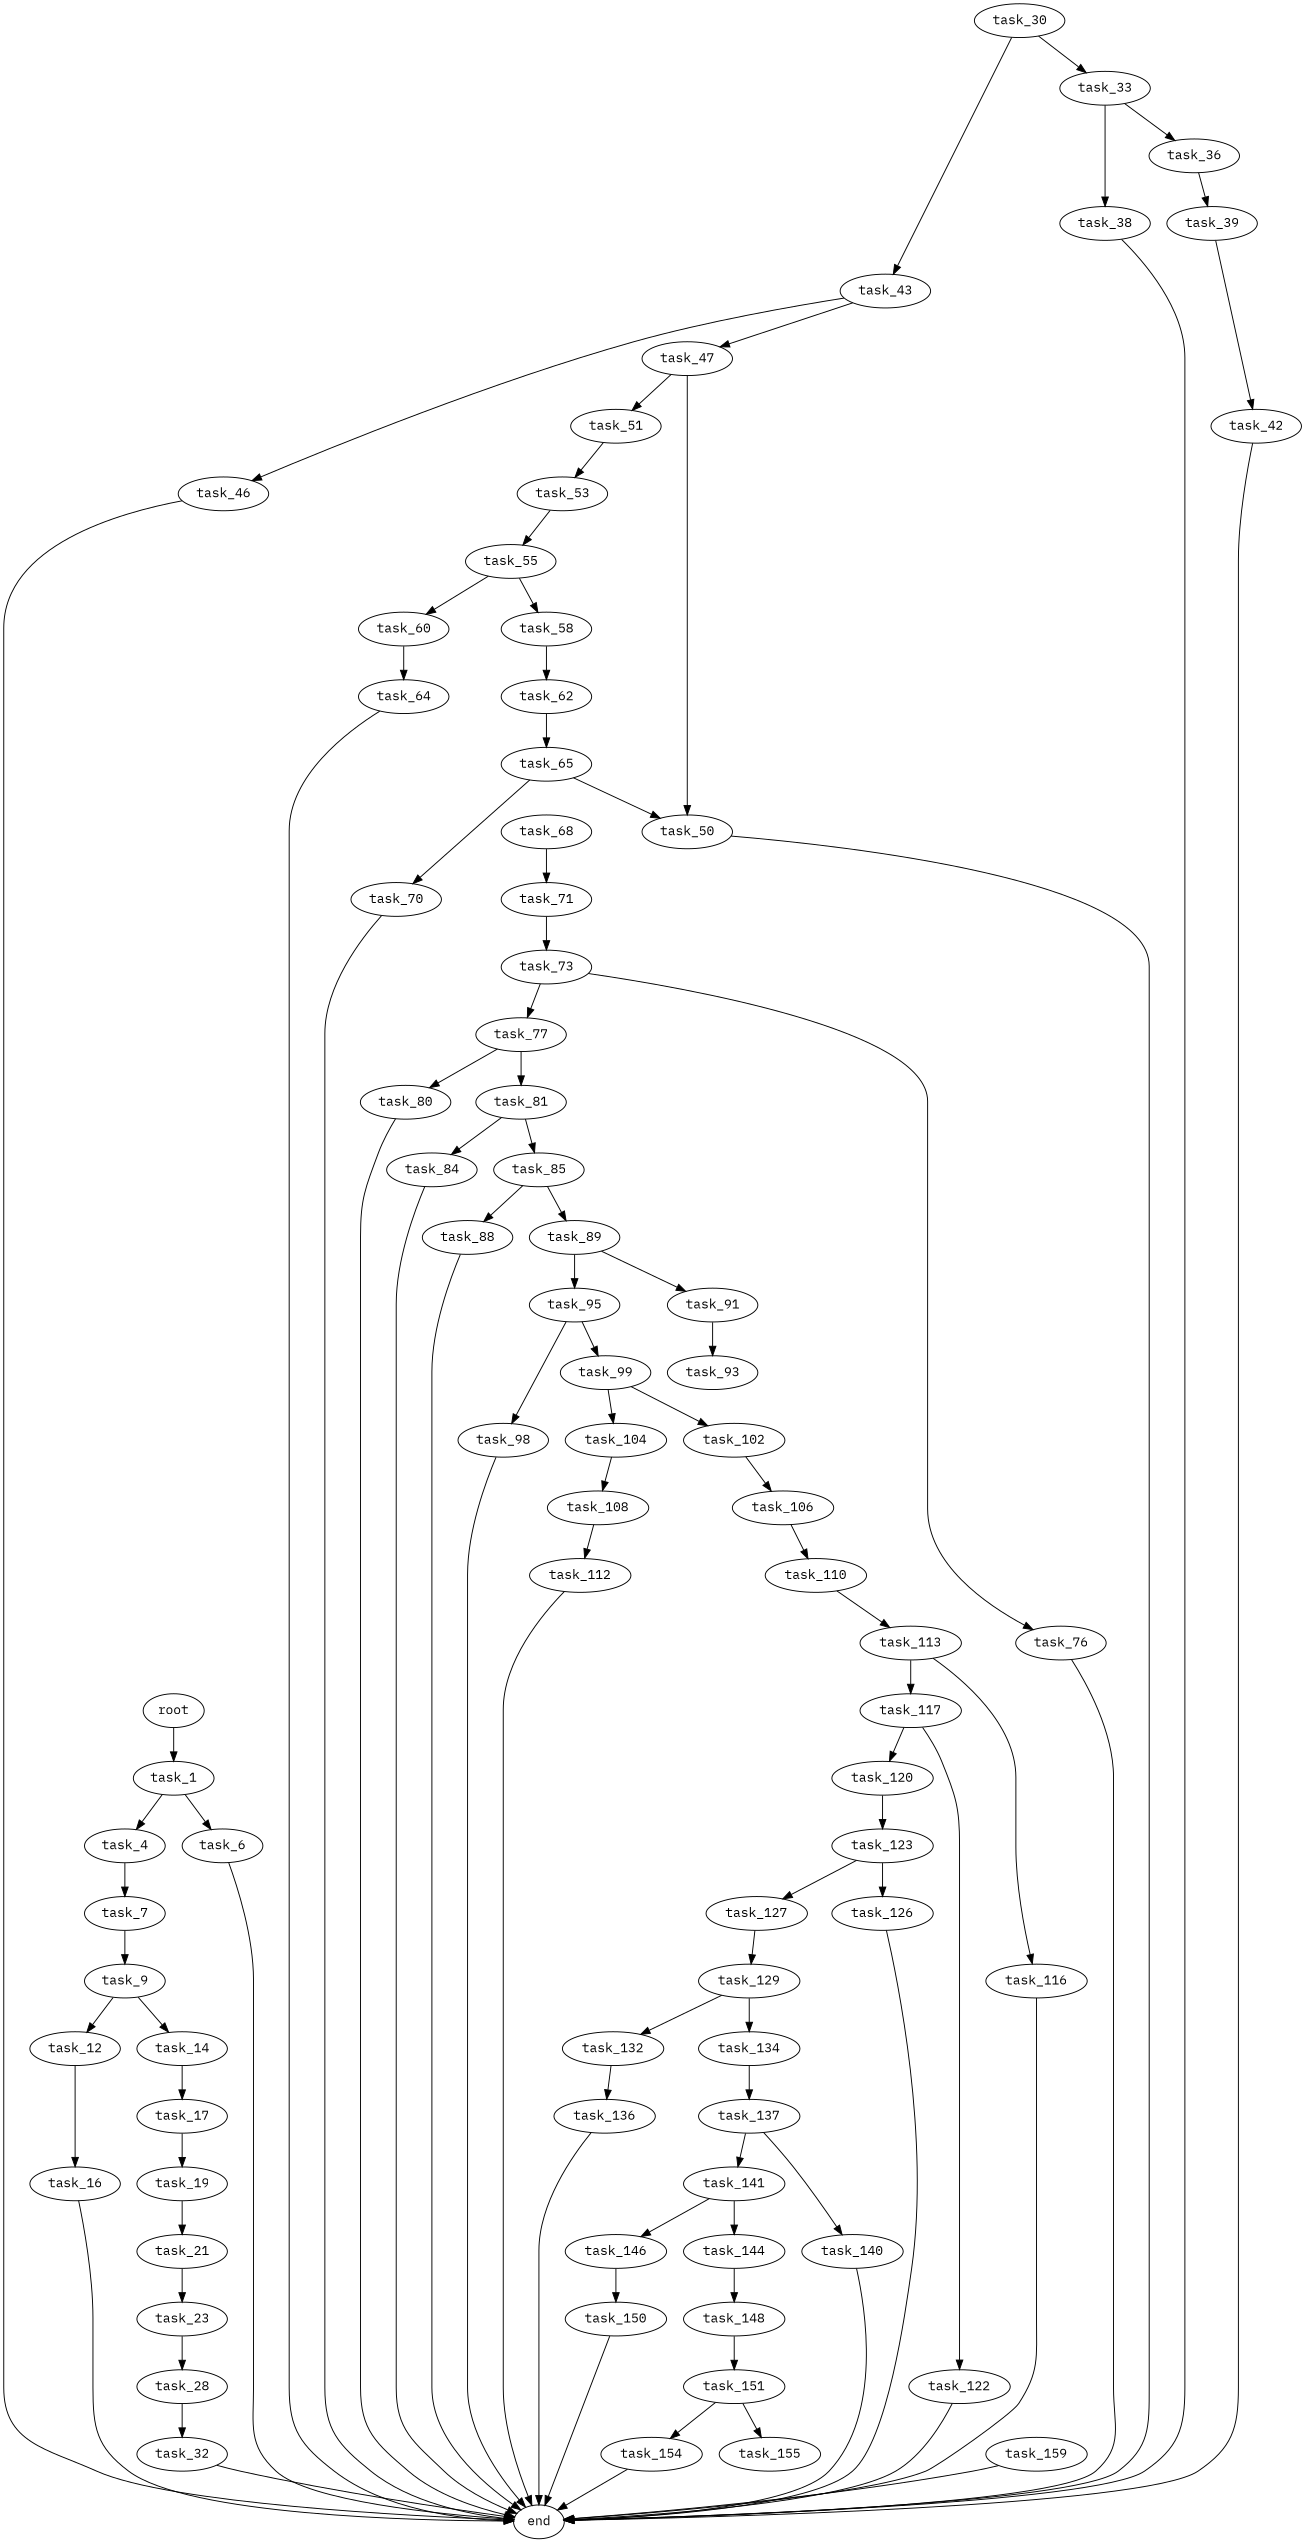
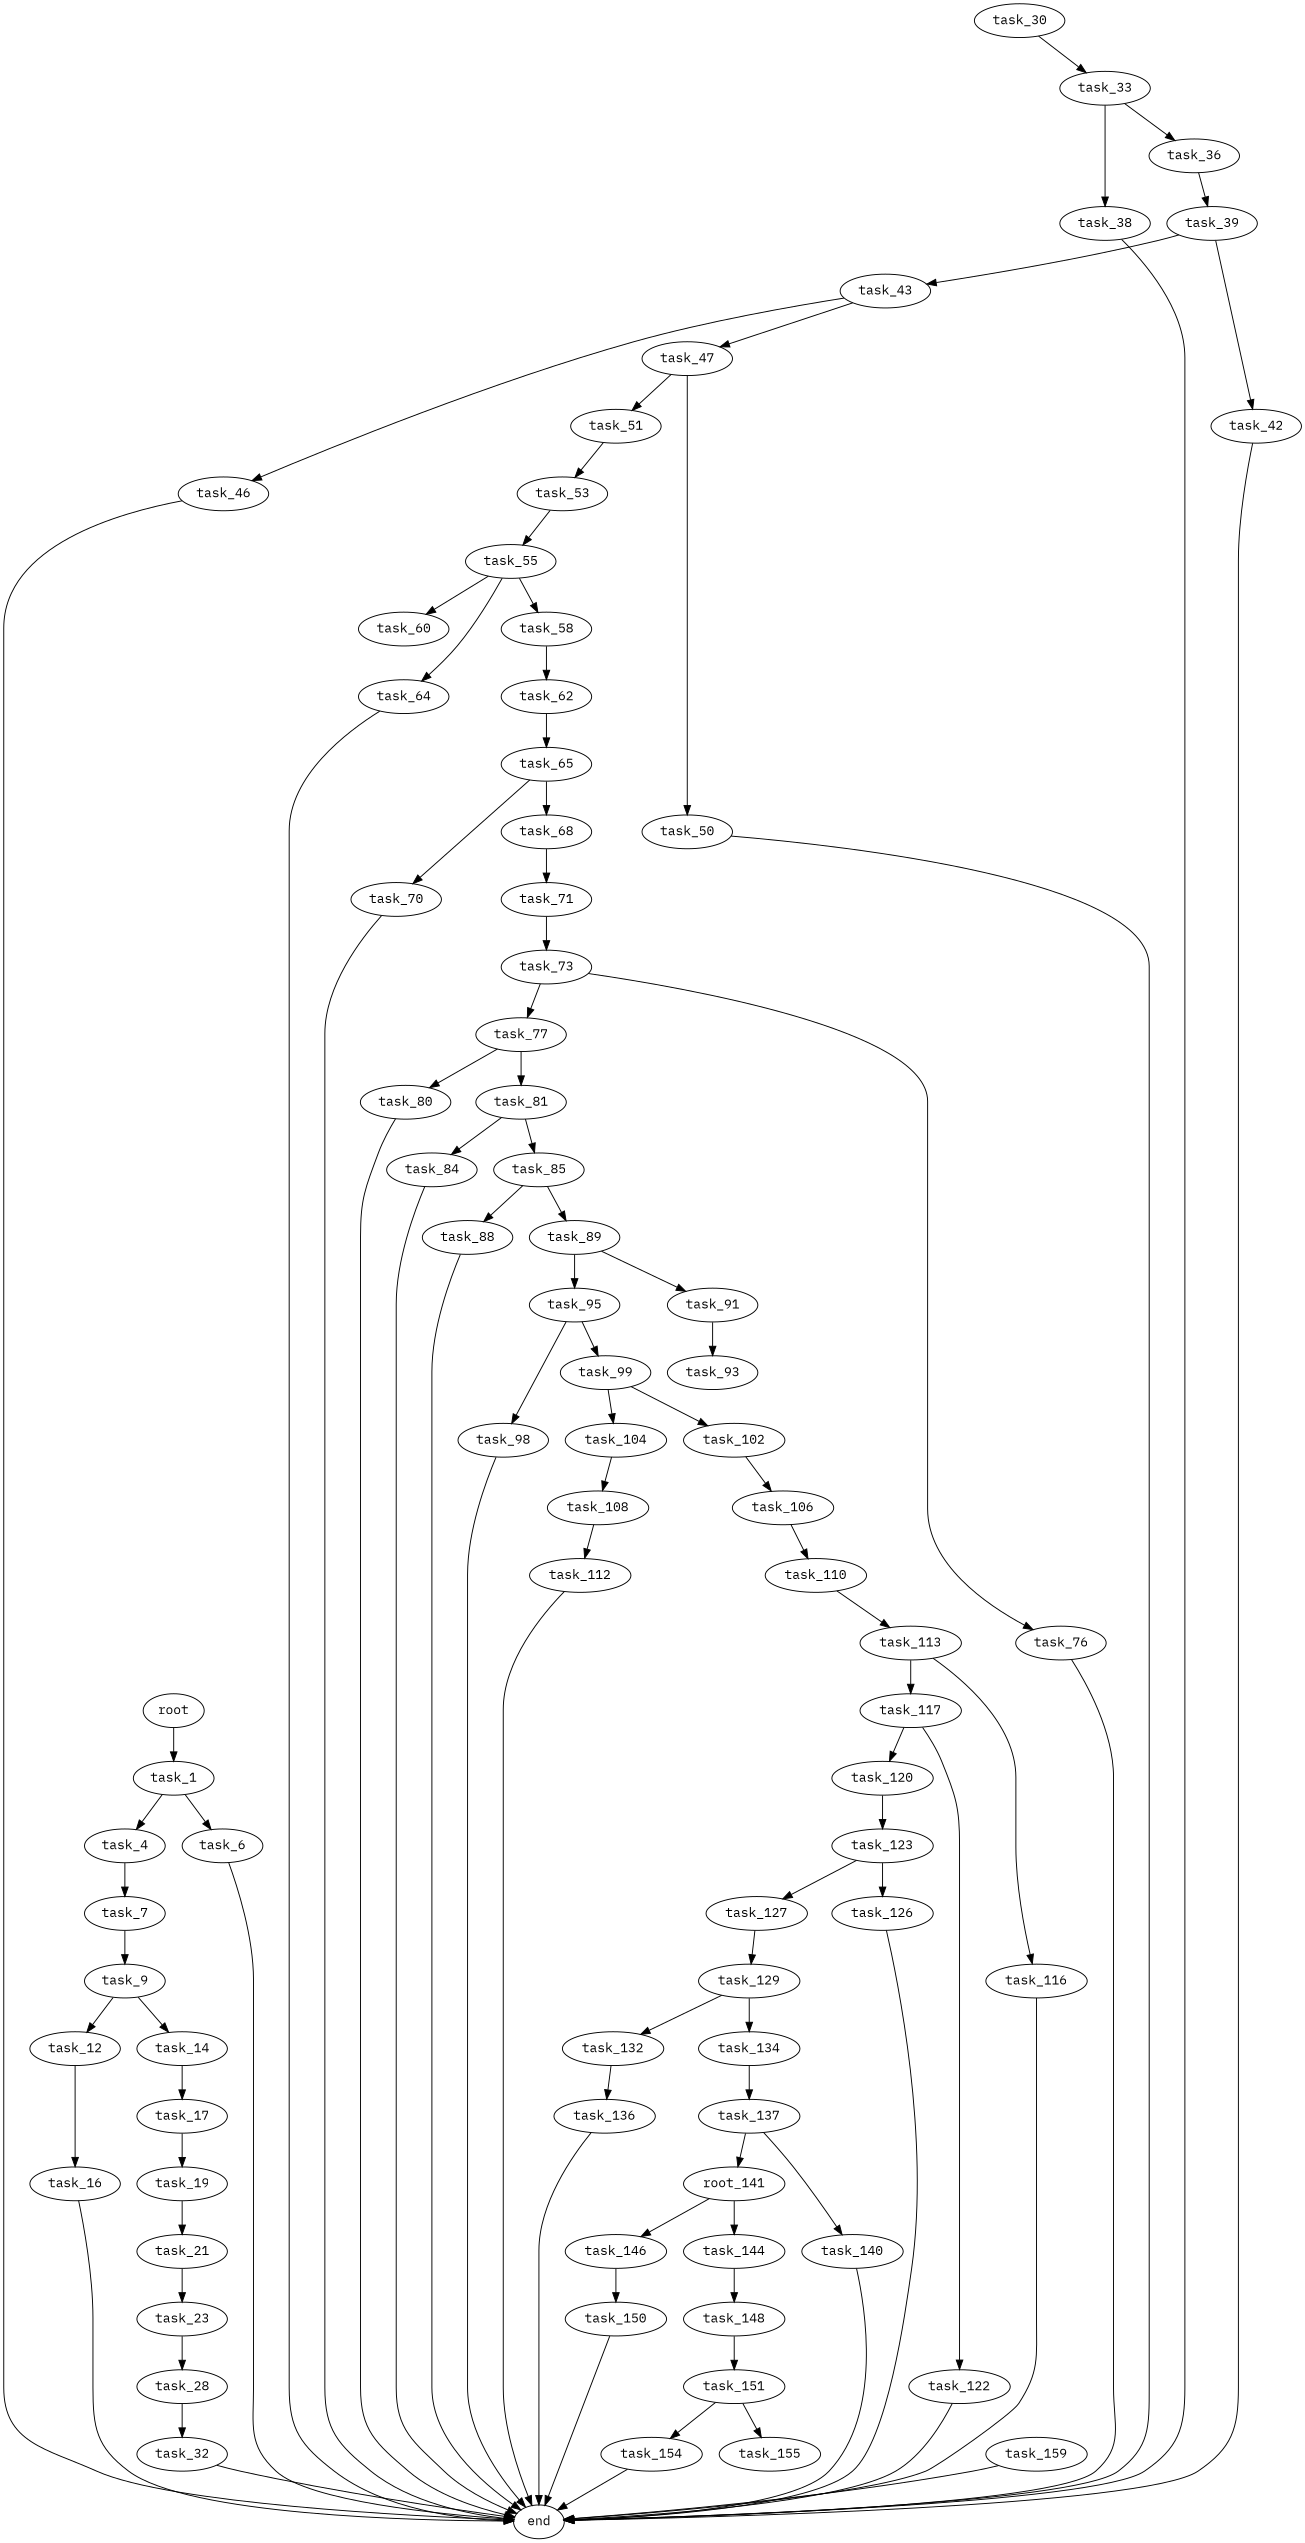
edge "task_30" -> "task_43": now "task_39" -> "task_43"
edge "task_60" -> "task_64": now "task_55" -> "task_64"
edge "task_65" -> "task_50": now "task_65" -> "task_68"
node "task_141": label "task_141" -> "root_141"
